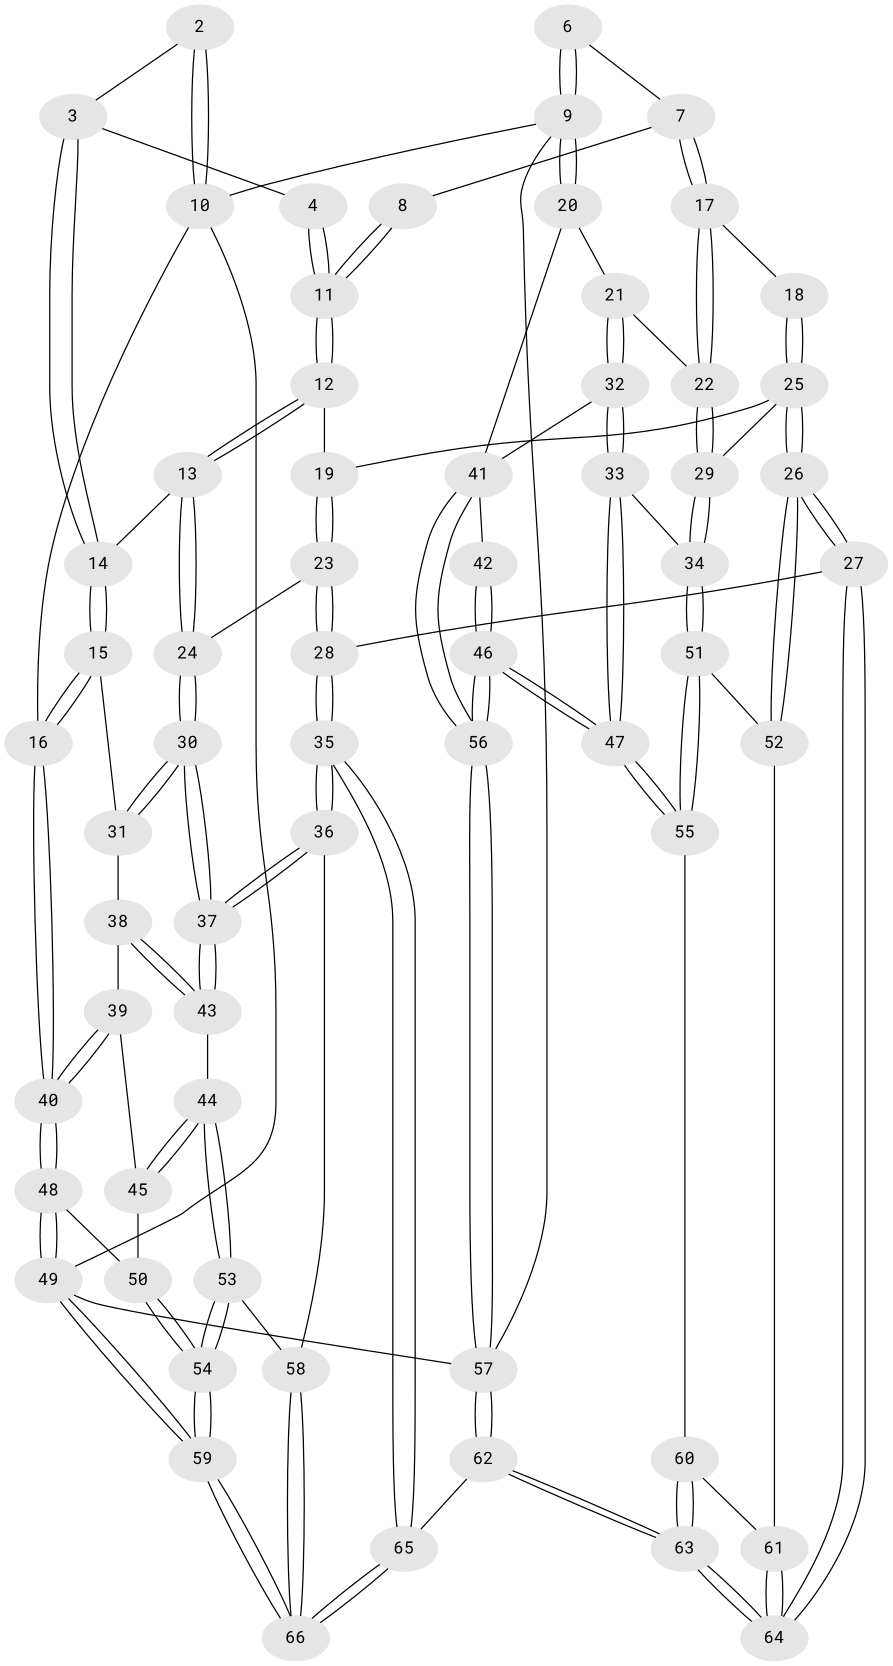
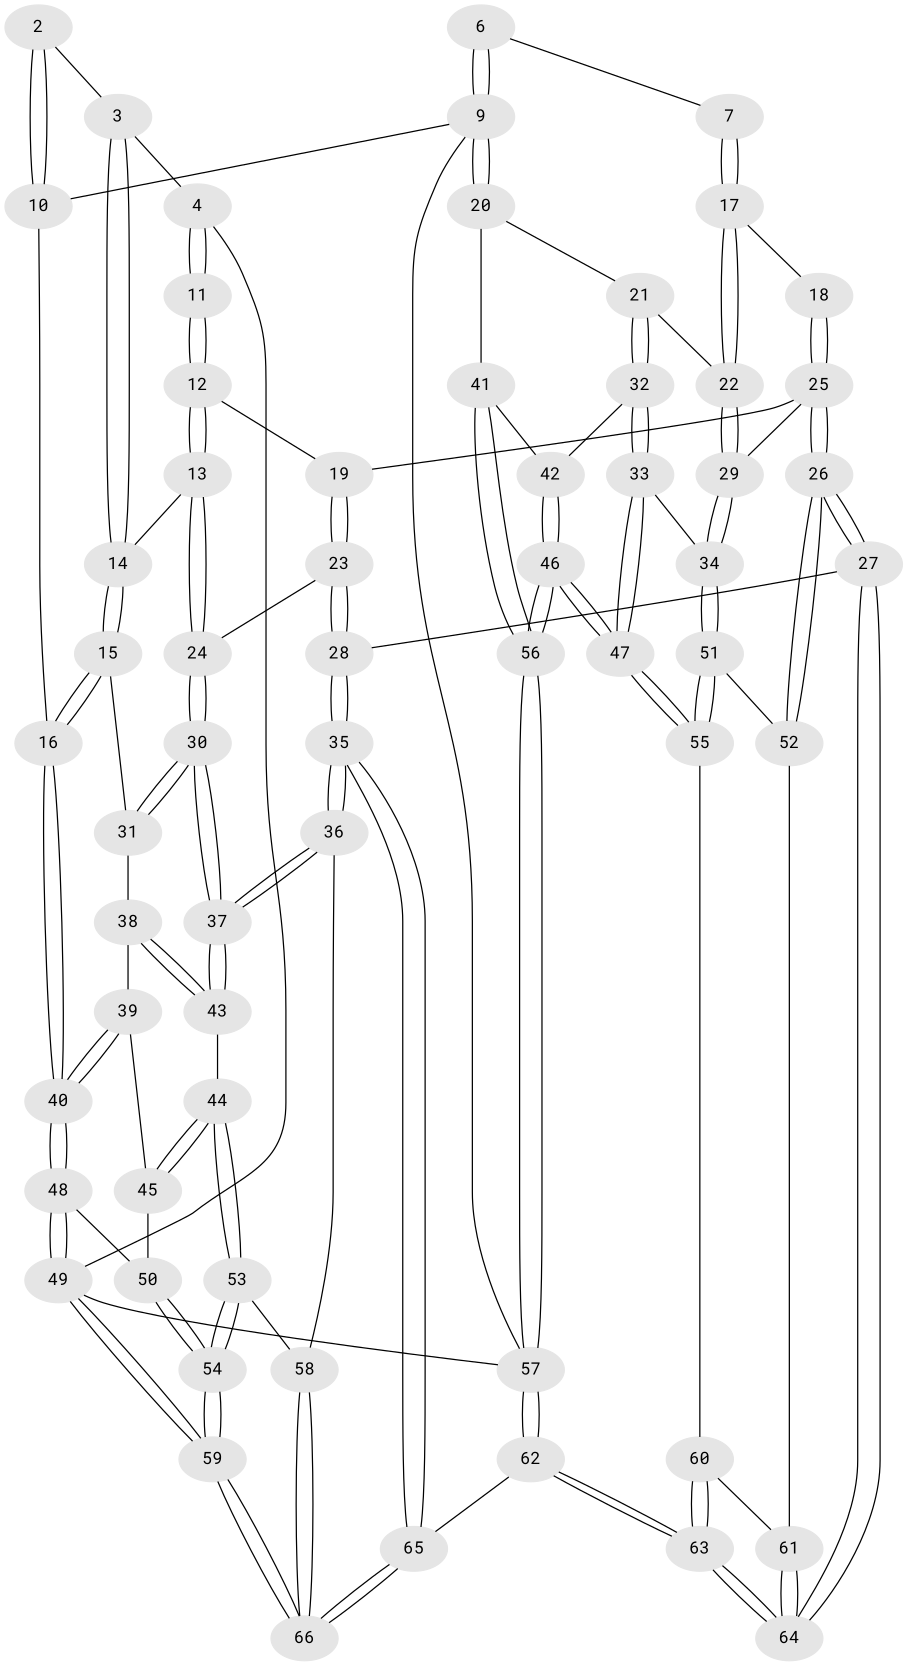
node "8": removed
edge "32" -- "41": now "32" -- "42"
edge "10" -- "49": now "4" -- "49"
